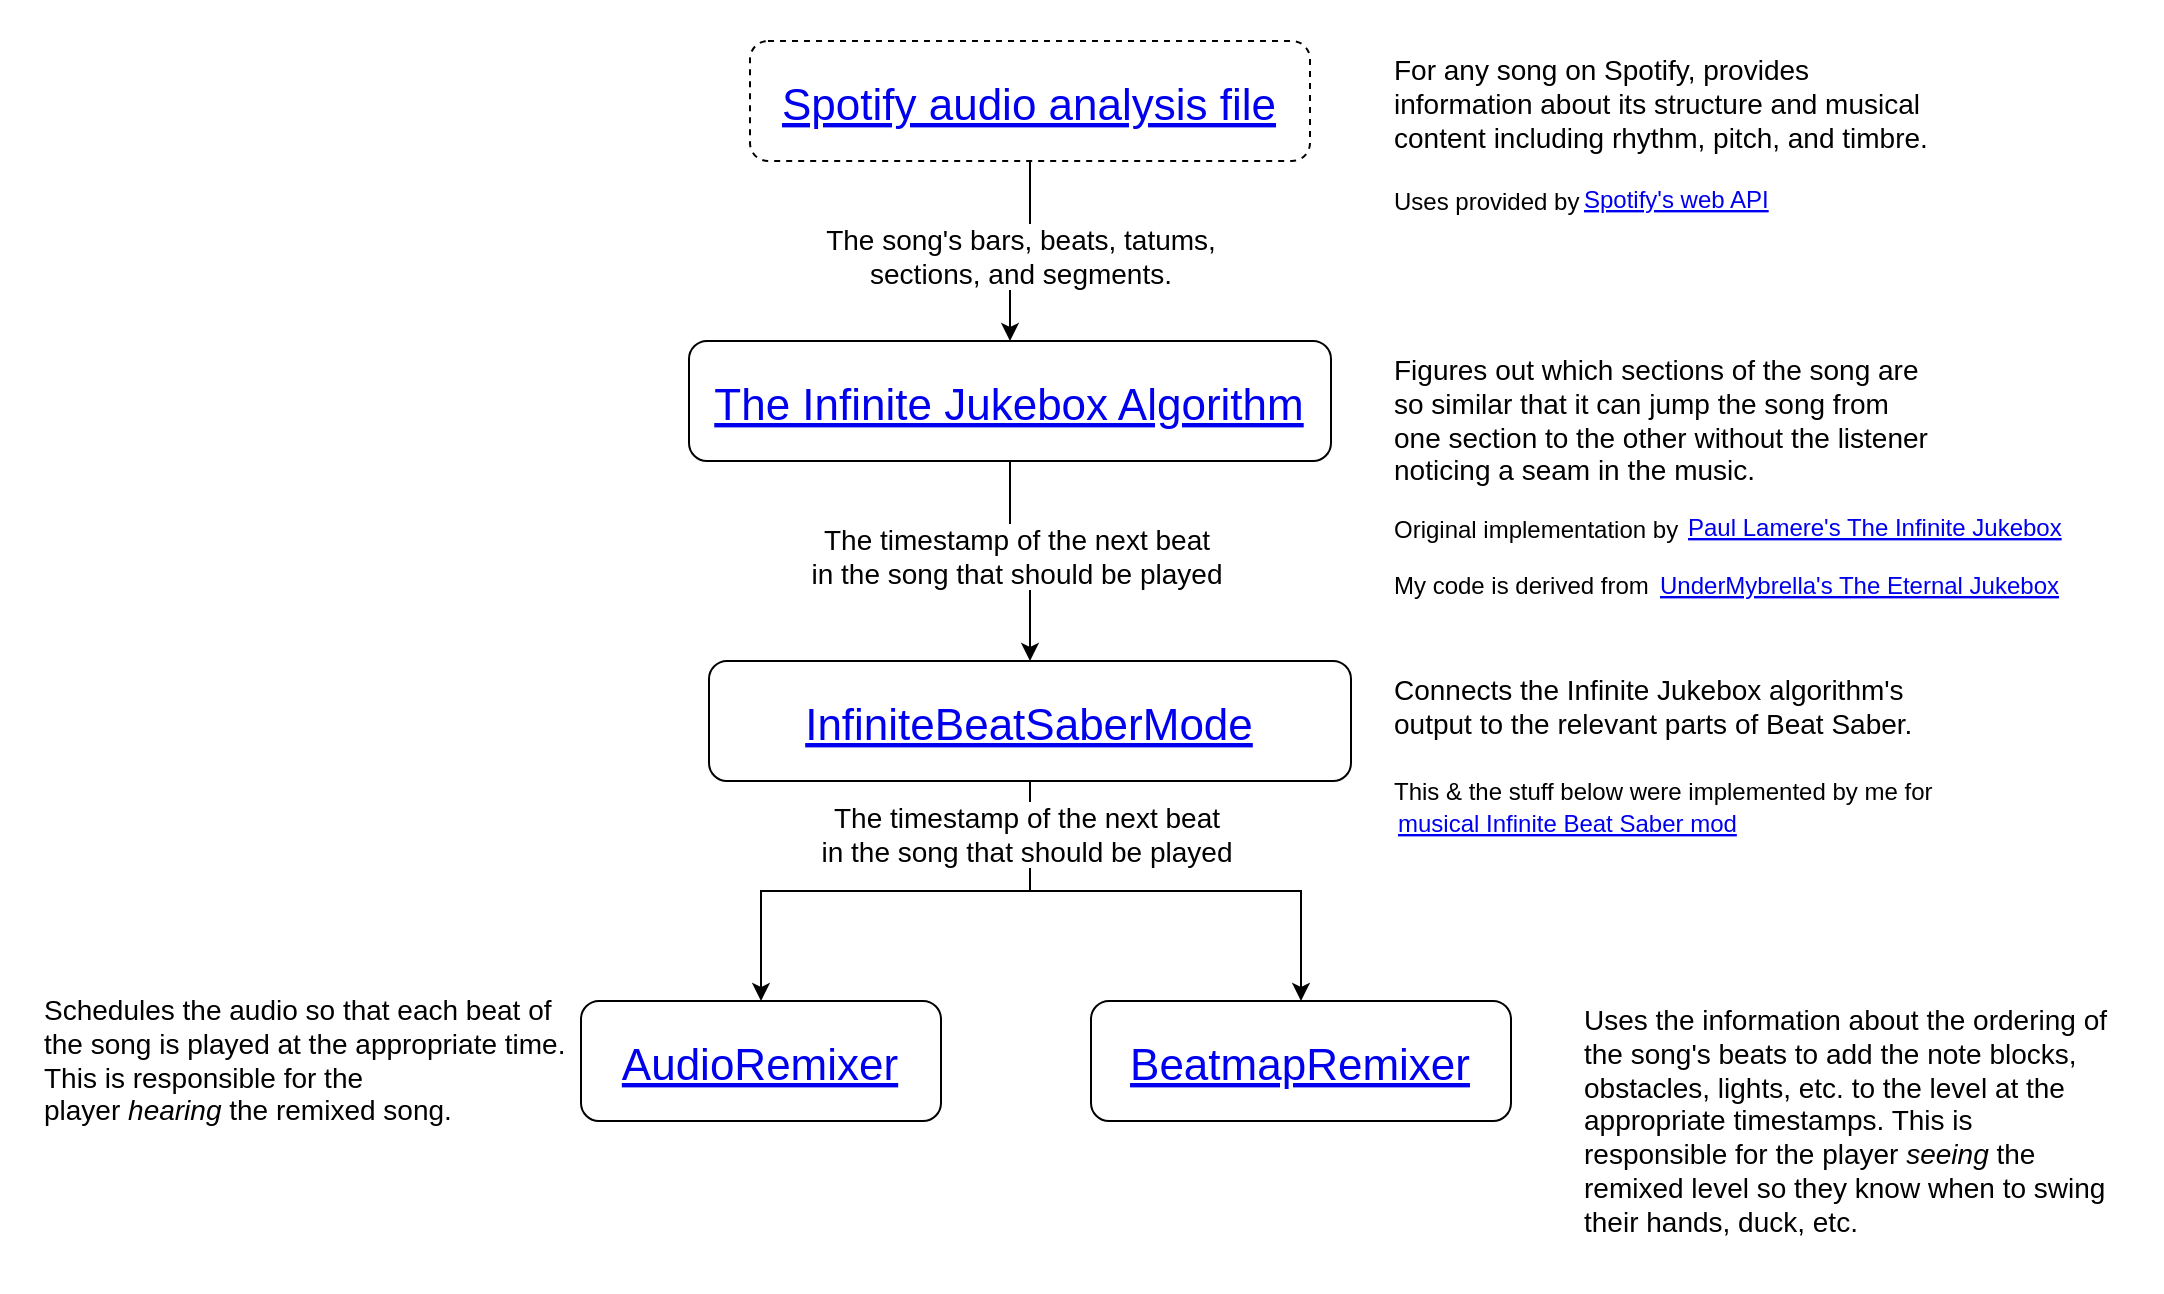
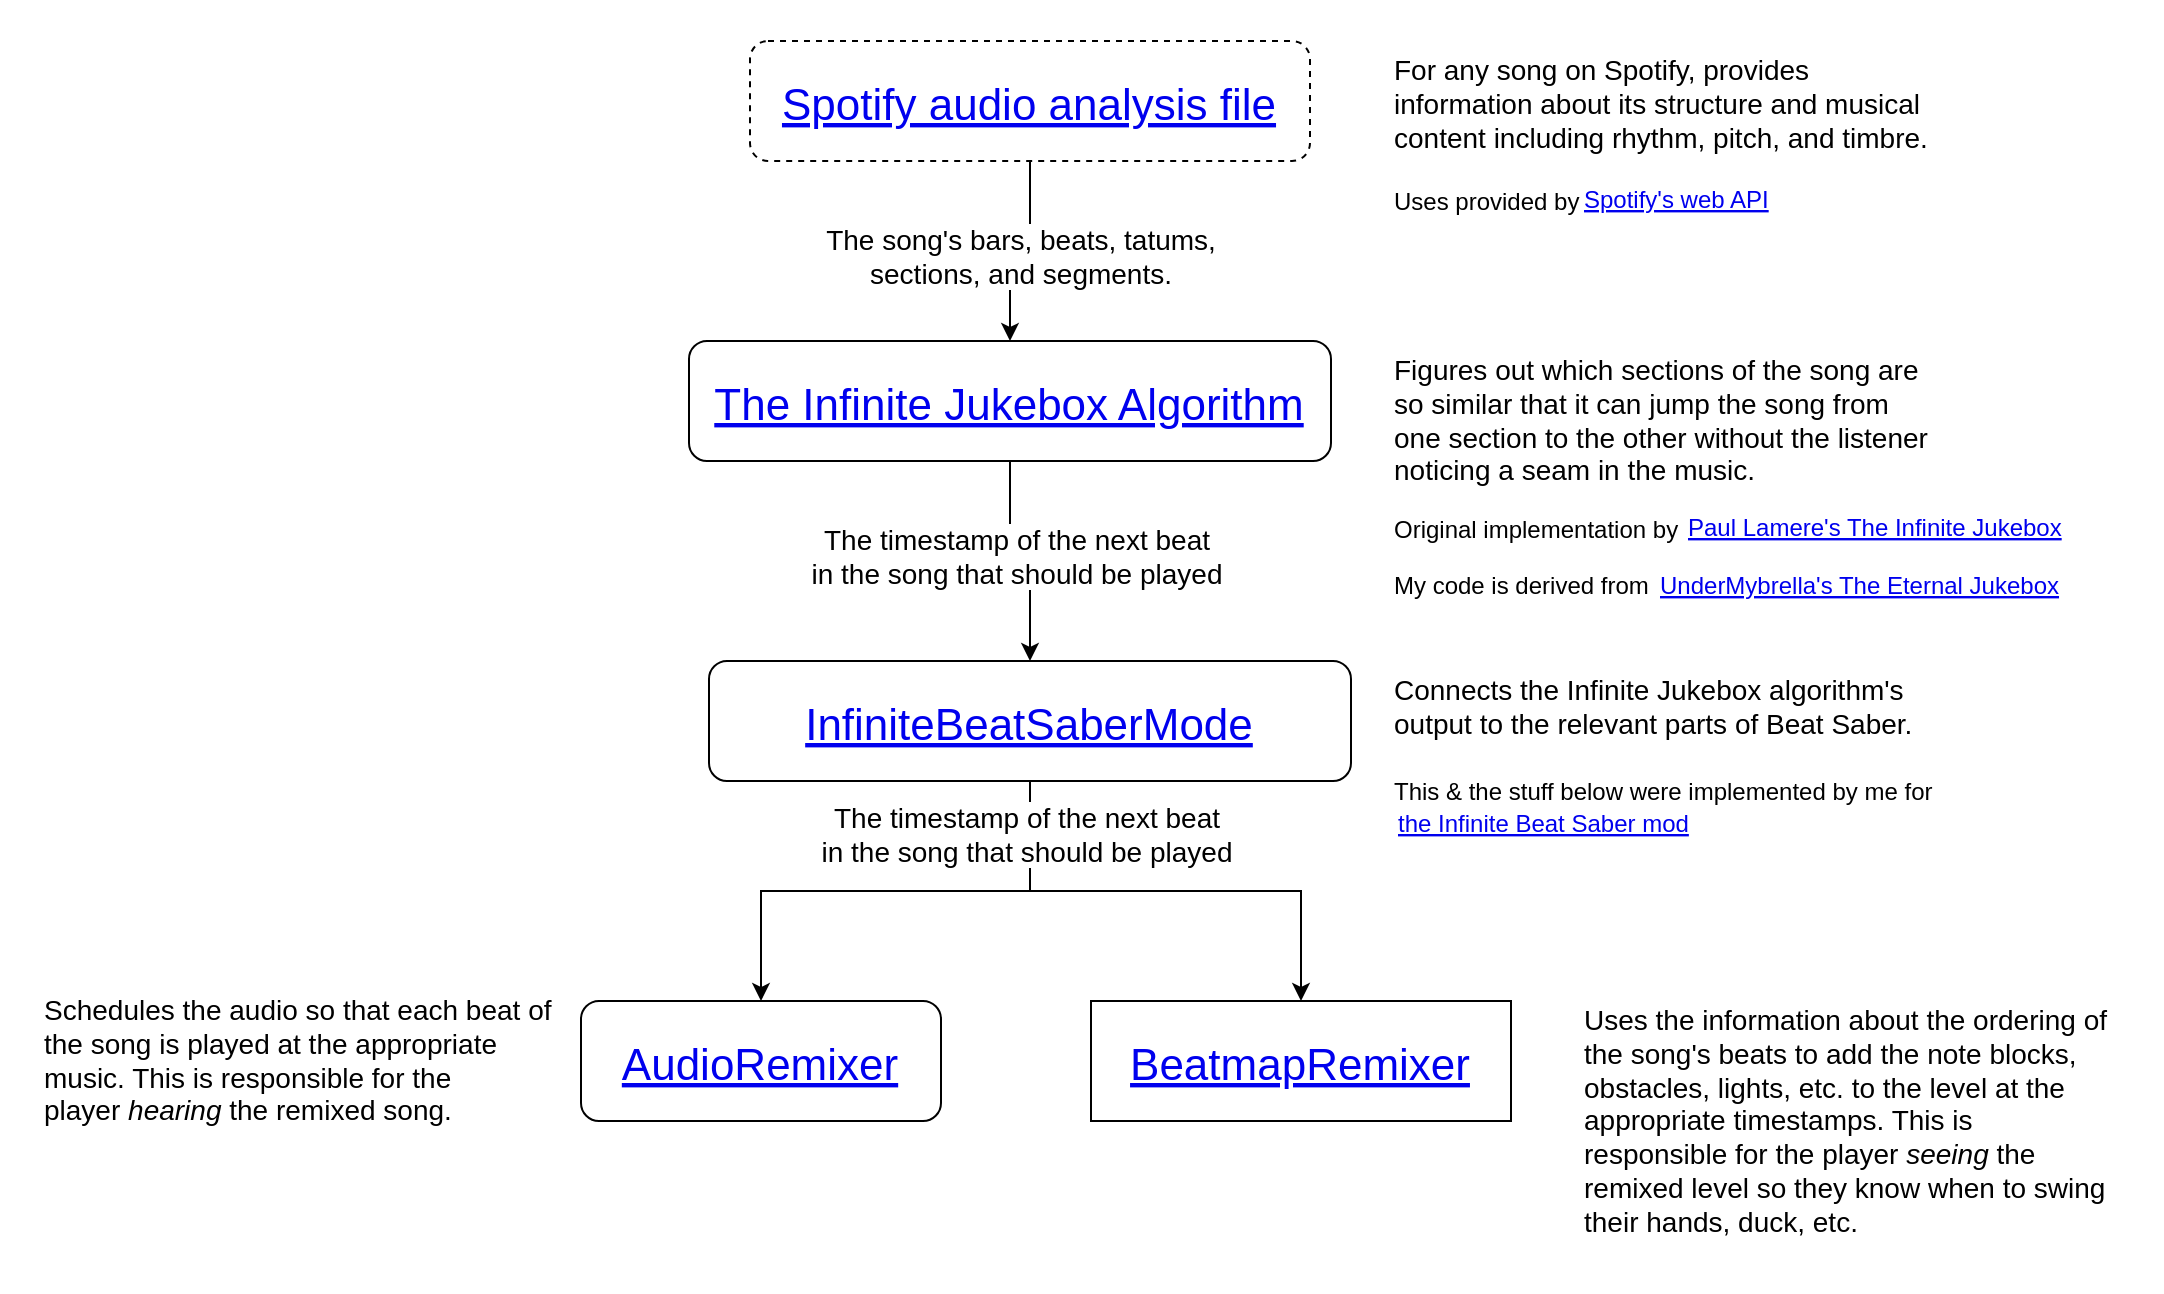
node "musical Infinite Beat Saber mod": label "musical Infinite Beat Saber mod" -> "the Infinite Beat Saber mod"
node "BeatmapRemixer": shape rounded rectangle -> rectangle
node "Schedules the audio so that each beat of the song is played at the appropriate time. This is responsible for the player hearing the remixed song.": label "Schedules the audio so that each beat of the song is played at the appropriate time. This is responsible for the player hearing the remixed song." -> "Schedules the audio so that each beat of the song is played at the appropriate music. This is responsible for the player hearing the remixed song."
